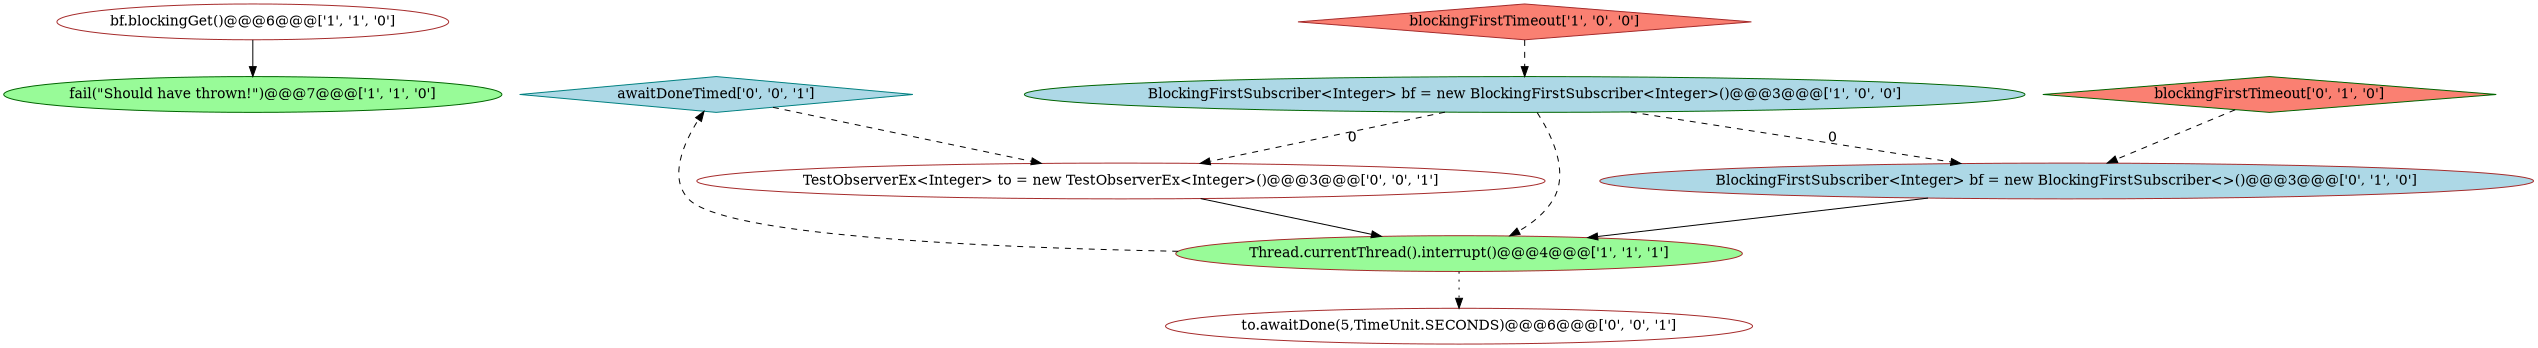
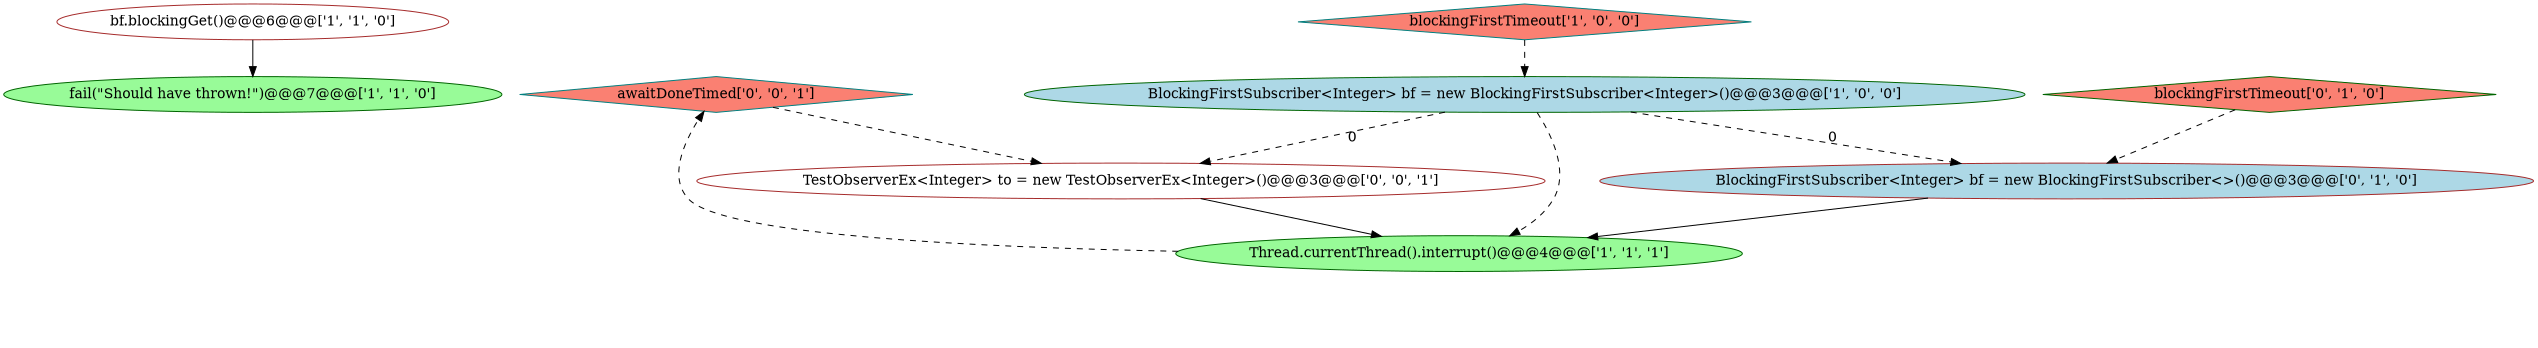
node "blockingFirstTimeout['1', '0', '0']": color brown -> teal
node "awaitDoneTimed['0', '0', '1']": fillcolor lightblue -> salmon
node "Thread.currentThread().interrupt()@@@4@@@['1', '1', '1']": color brown -> darkgreen
node "to.awaitDone(5,TimeUnit.SECONDS)@@@6@@@['0', '0', '1']": removed
